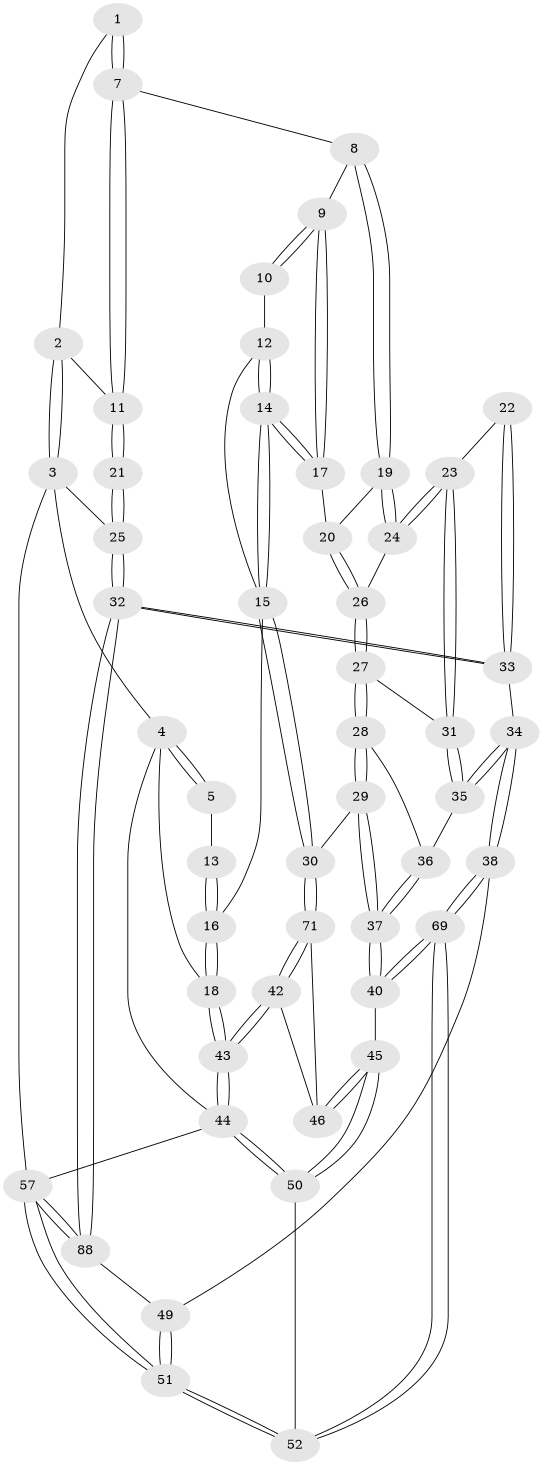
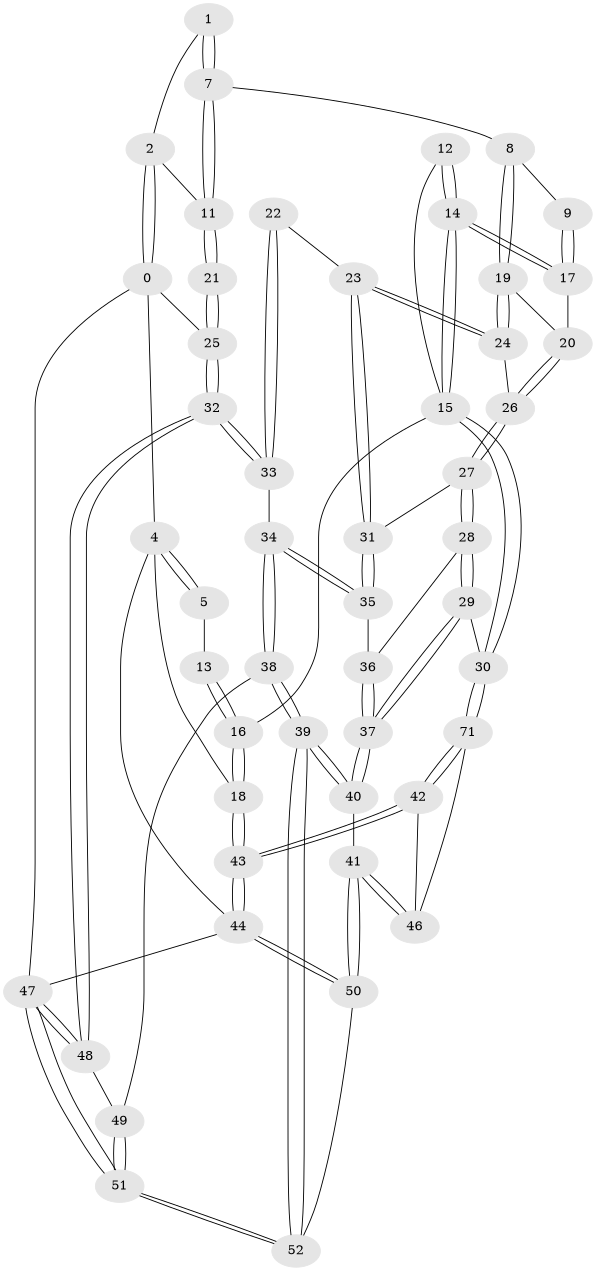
node "10": removed
node "3": label "3" -> "0"
node "69": label "69" -> "39"
node "45": label "45" -> "41"
node "57": label "57" -> "47"
node "88": label "88" -> "48"
